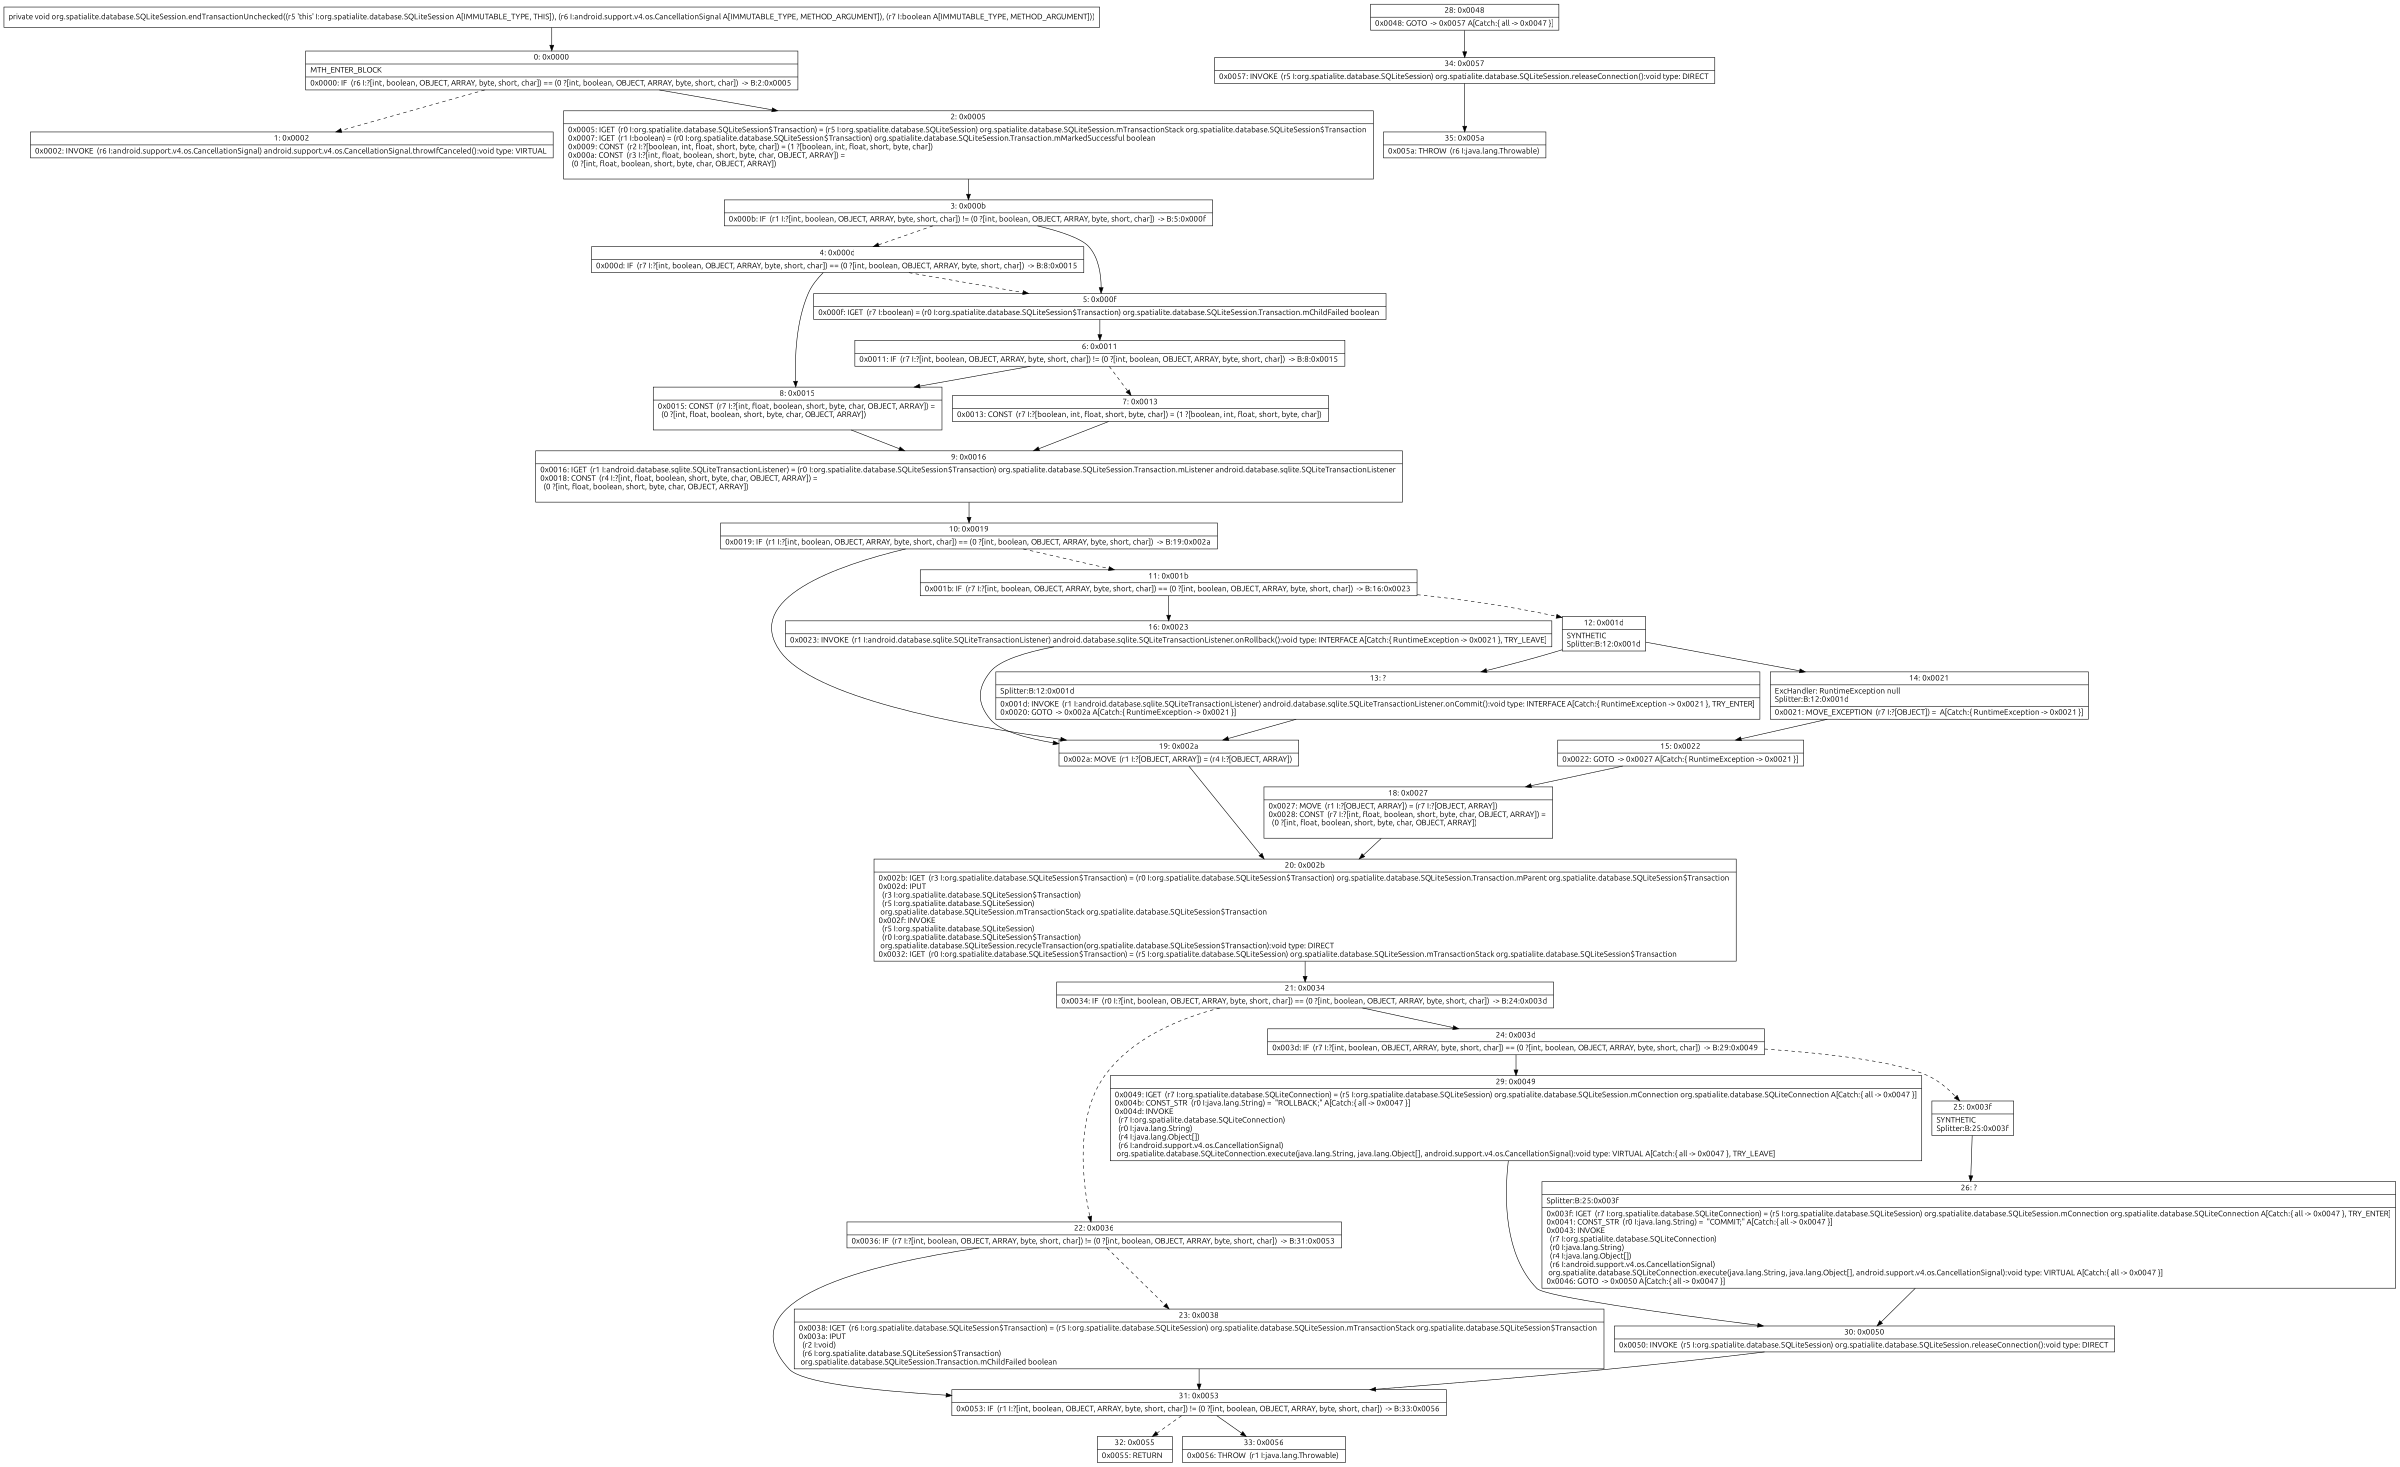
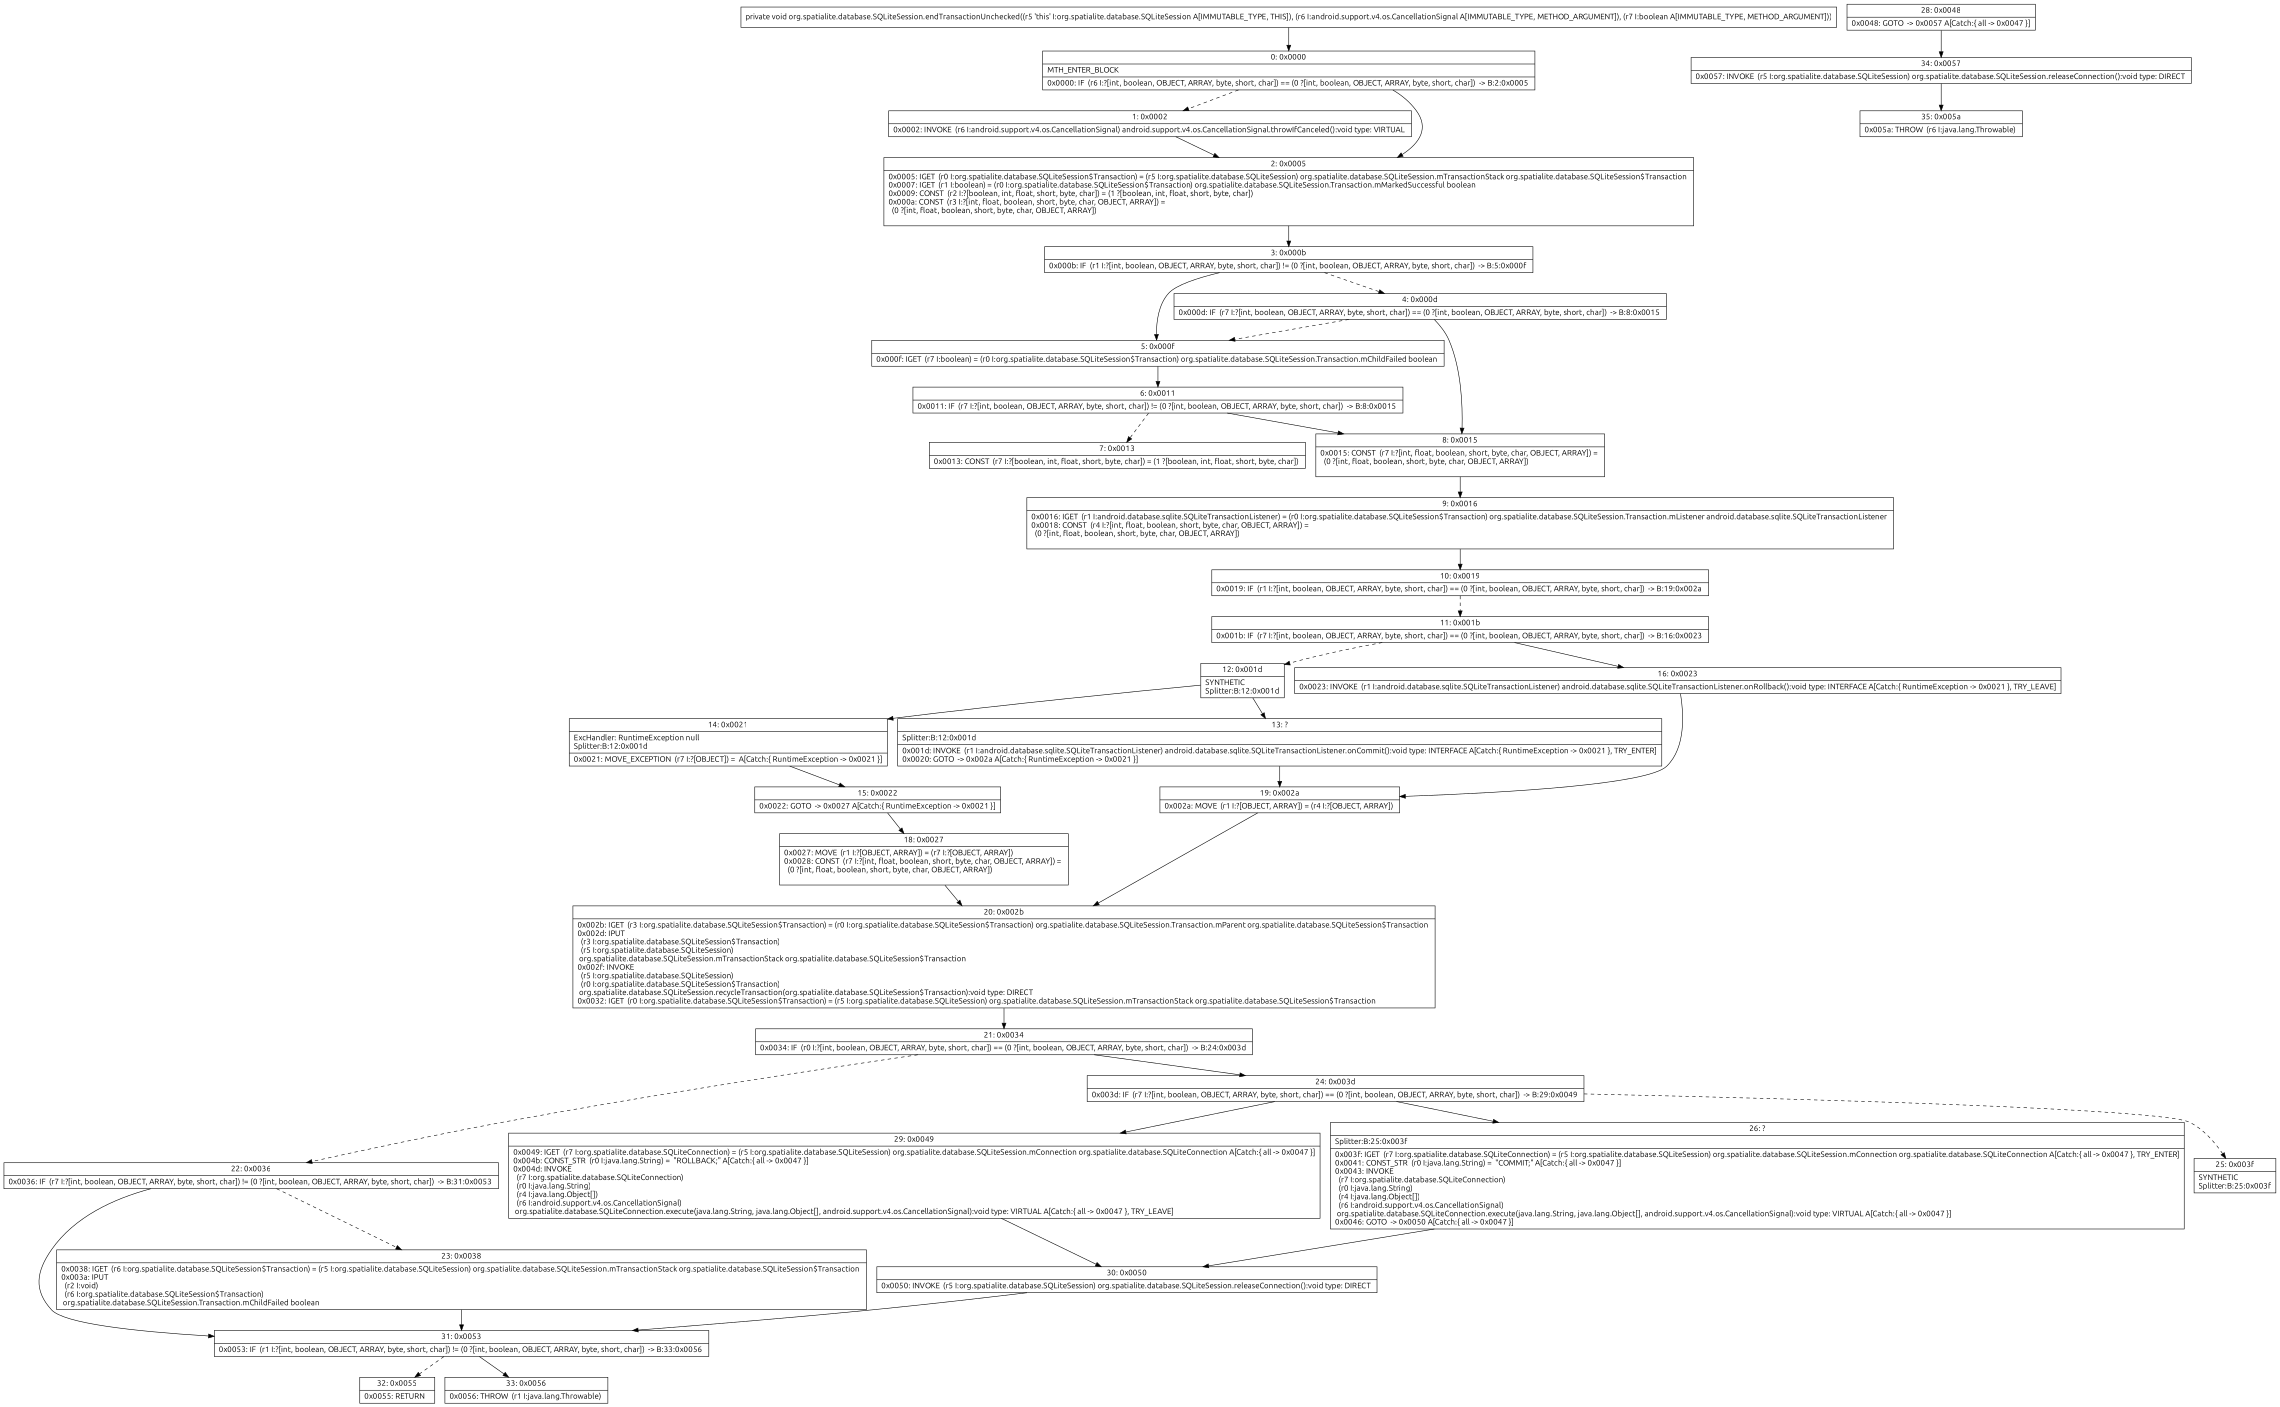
edge "1: 0x0002" -> "2: 0x0005": added
edge "7: 0x0013" -> "9: 0x0016": removed
edge "10: 0x0019" -> "19: 0x002a": removed
edge "25: 0x003f" -> "26: ?": now "24: 0x003d" -> "26: ?"
